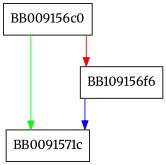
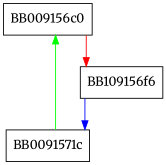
edge "BB009156c0" -> "BB0091571c": reversed
